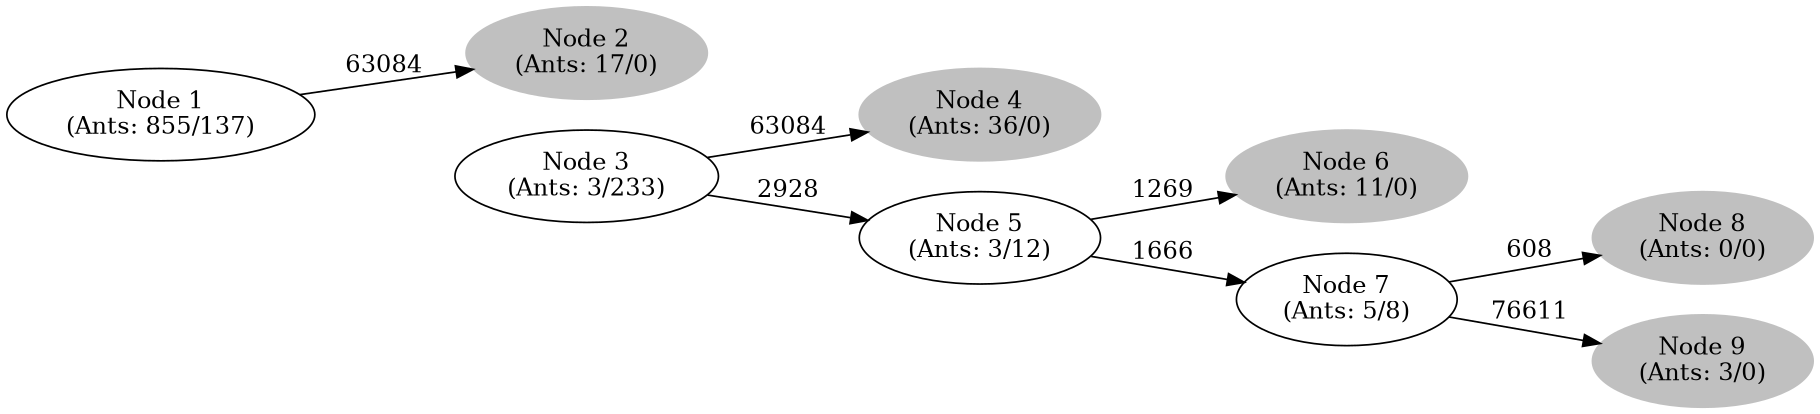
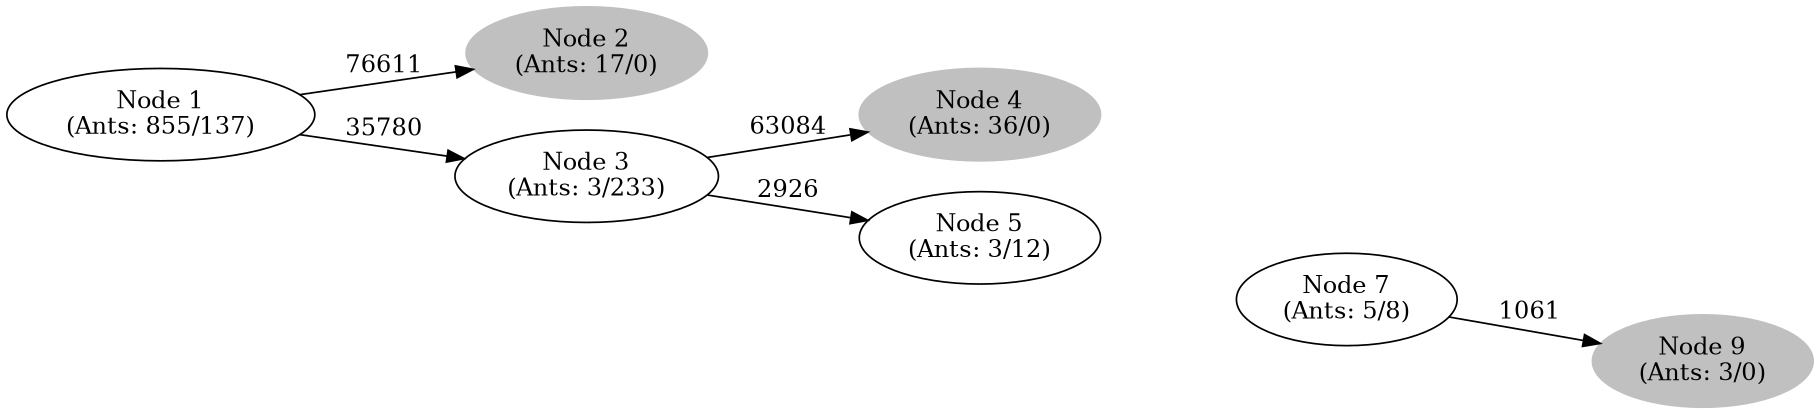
edge "Node 1 (Ants: 855/137)" -> "Node 2 (Ants: 17/0)": label "63084" -> "76611"
edge "Node 1 (Ants: 855/137)" -> "Node 3 (Ants: 3/233)": added, label "35780"
node "Node 6 (Ants: 11/0)": removed
edge "Node 3 (Ants: 3/233)" -> "Node 5 (Ants: 3/12)": label "2928" -> "2926"
node "Node 8 (Ants: 0/0)": removed
edge "Node 5 (Ants: 3/12)" -> "Node 7 (Ants: 5/8)": removed, label "1666"
edge "Node 7 (Ants: 5/8)" -> "Node 9 (Ants: 3/0)": label "76611" -> "1061"
